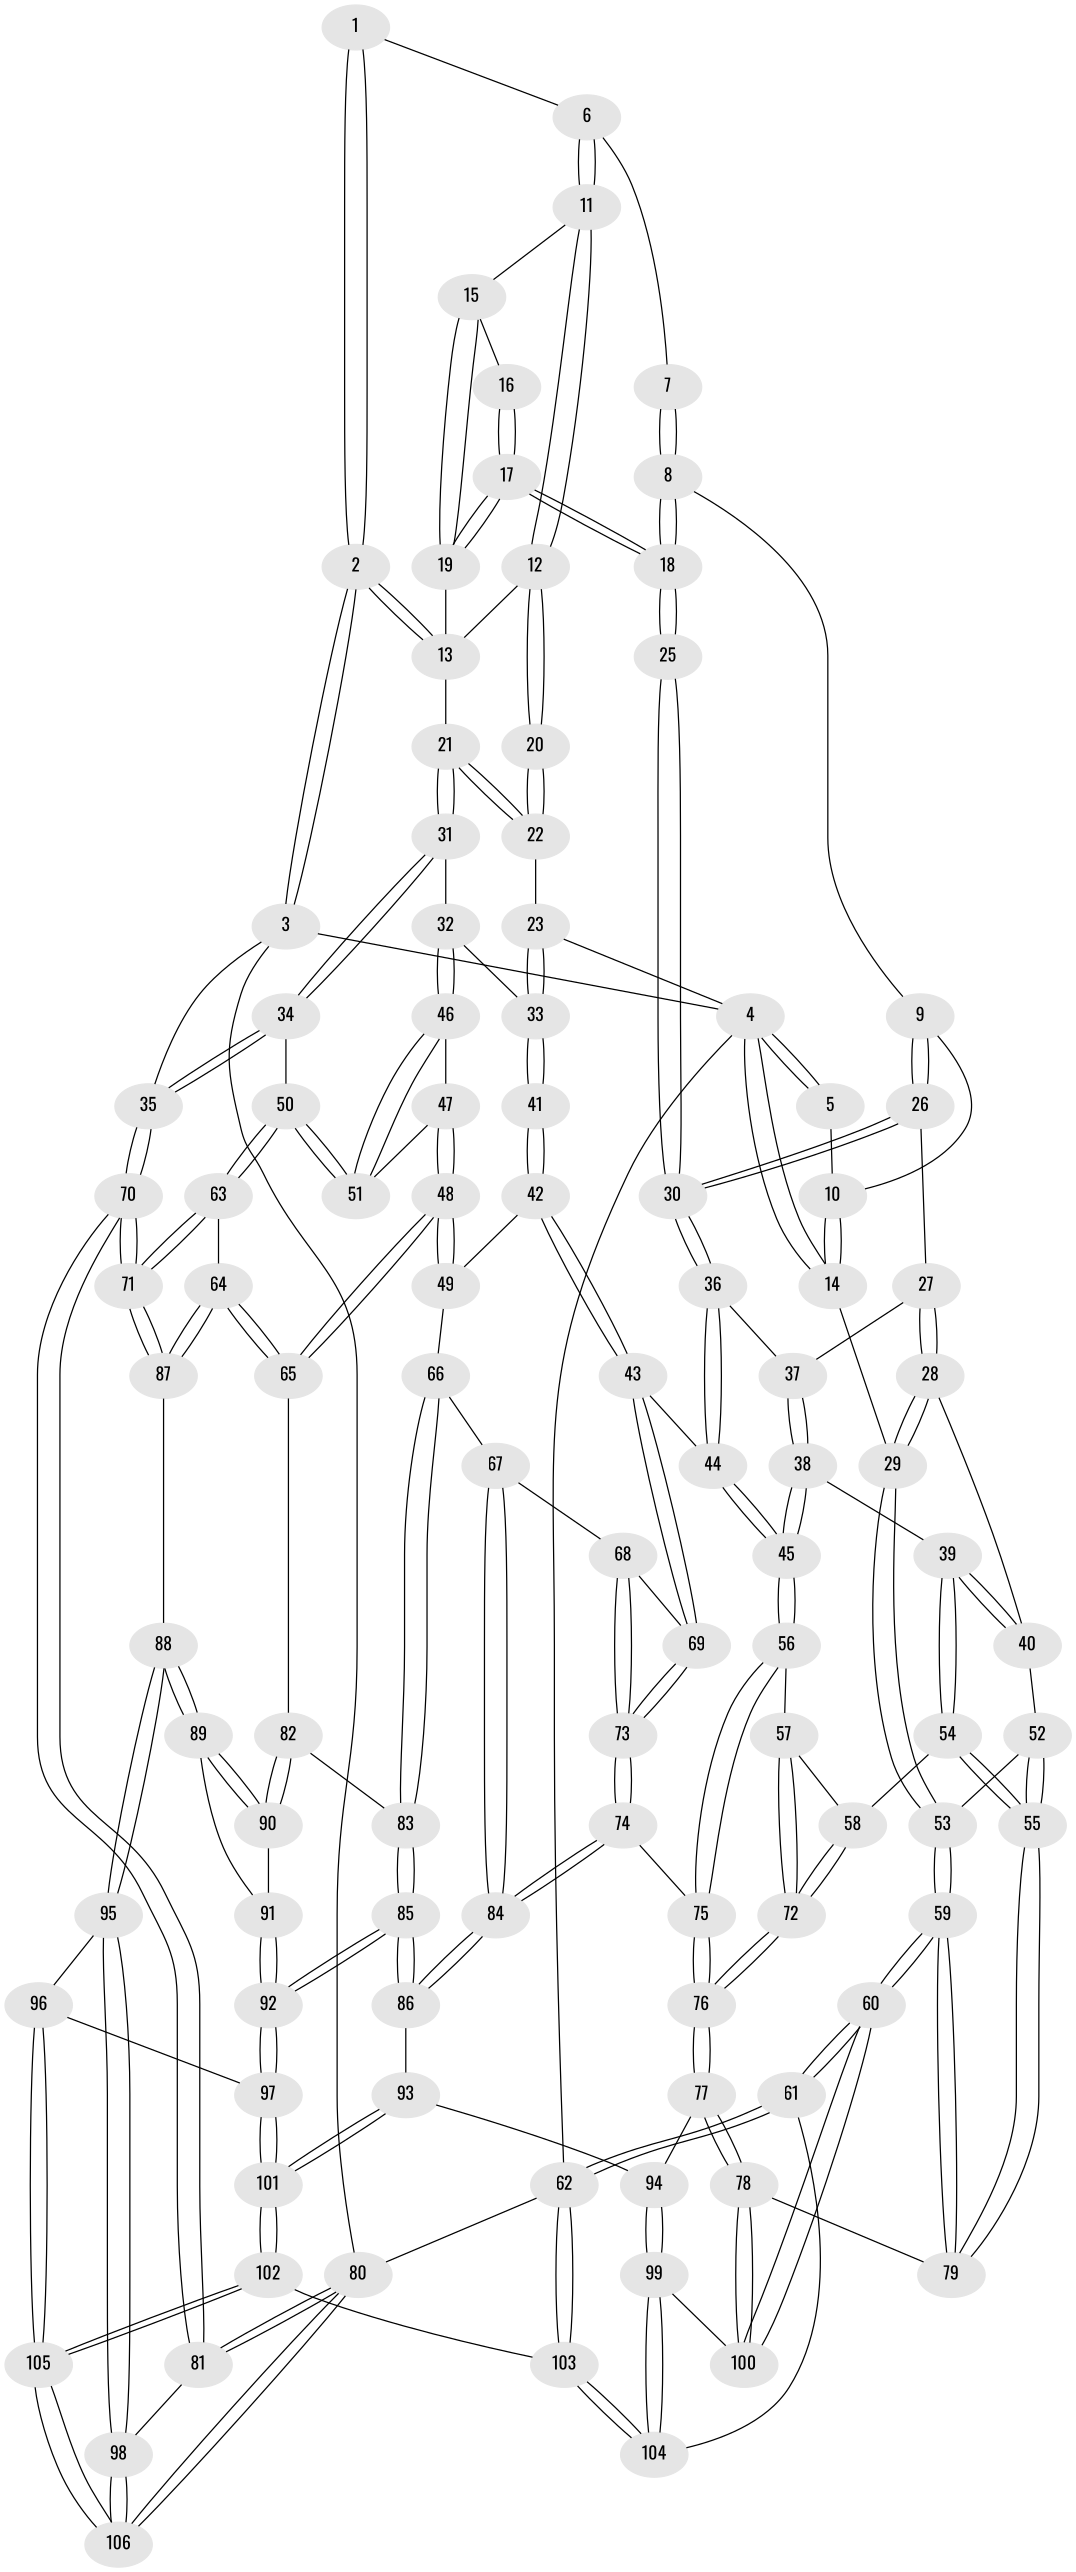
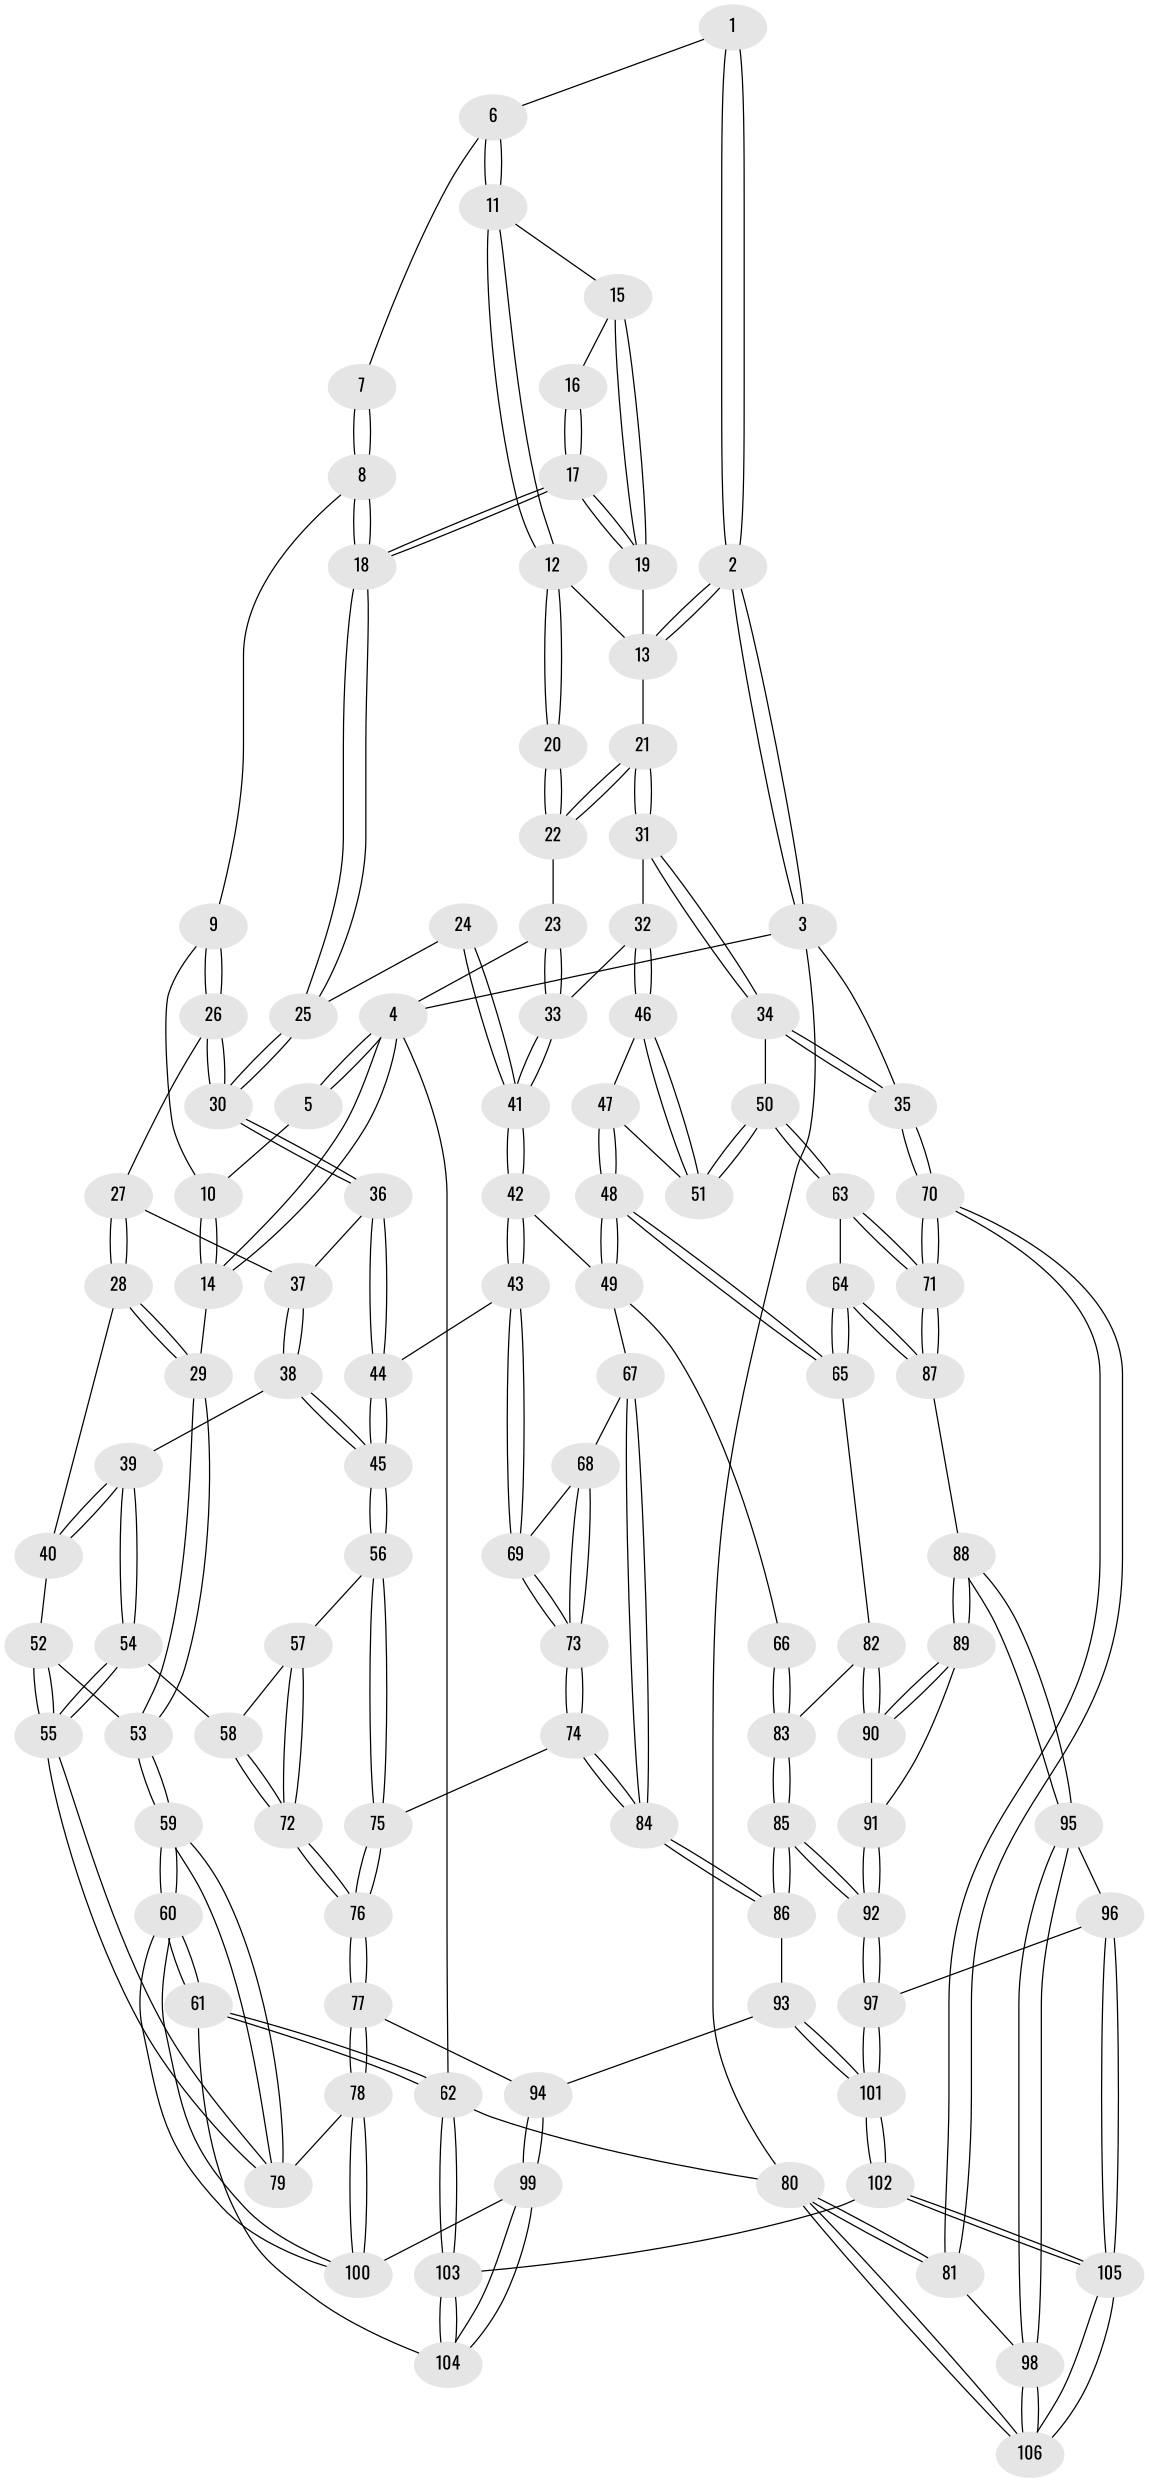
node "24": added
edge "66" -- "67": now "49" -- "67"
